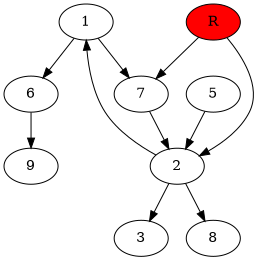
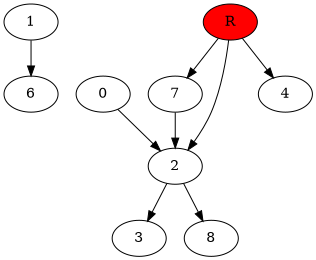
edge "1" -> "7": removed
node "5": label "5" -> "0"
node "4": added
edge "2" -> "1": removed
node "9": removed
